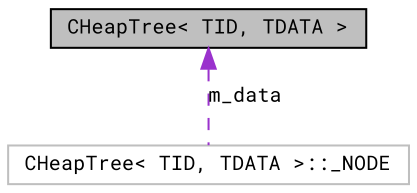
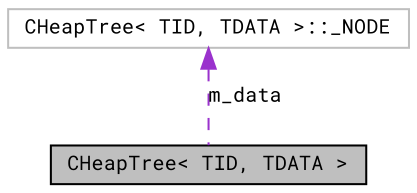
edge "CHeapTree< TID, TDATA >::_NODE" -> "CHeapTree< TID, TDATA >": reversed
